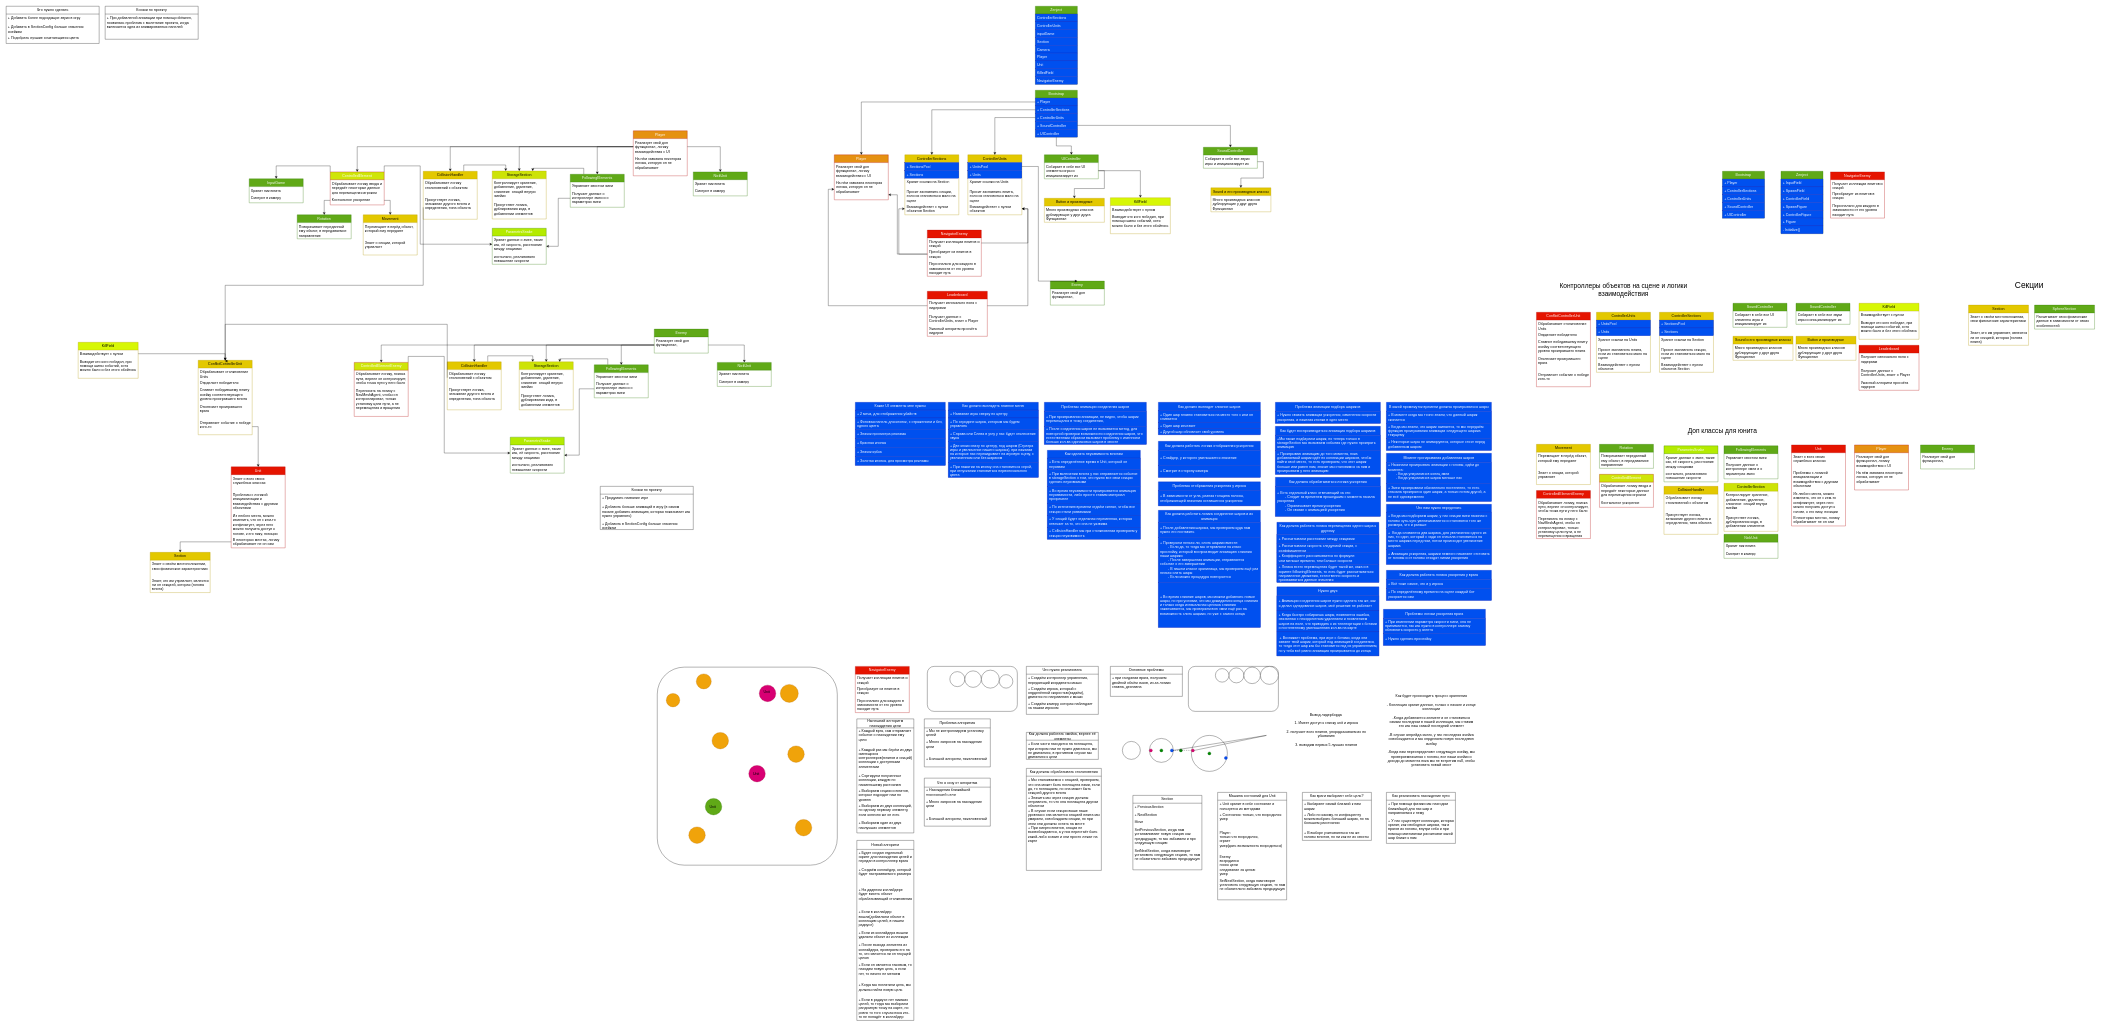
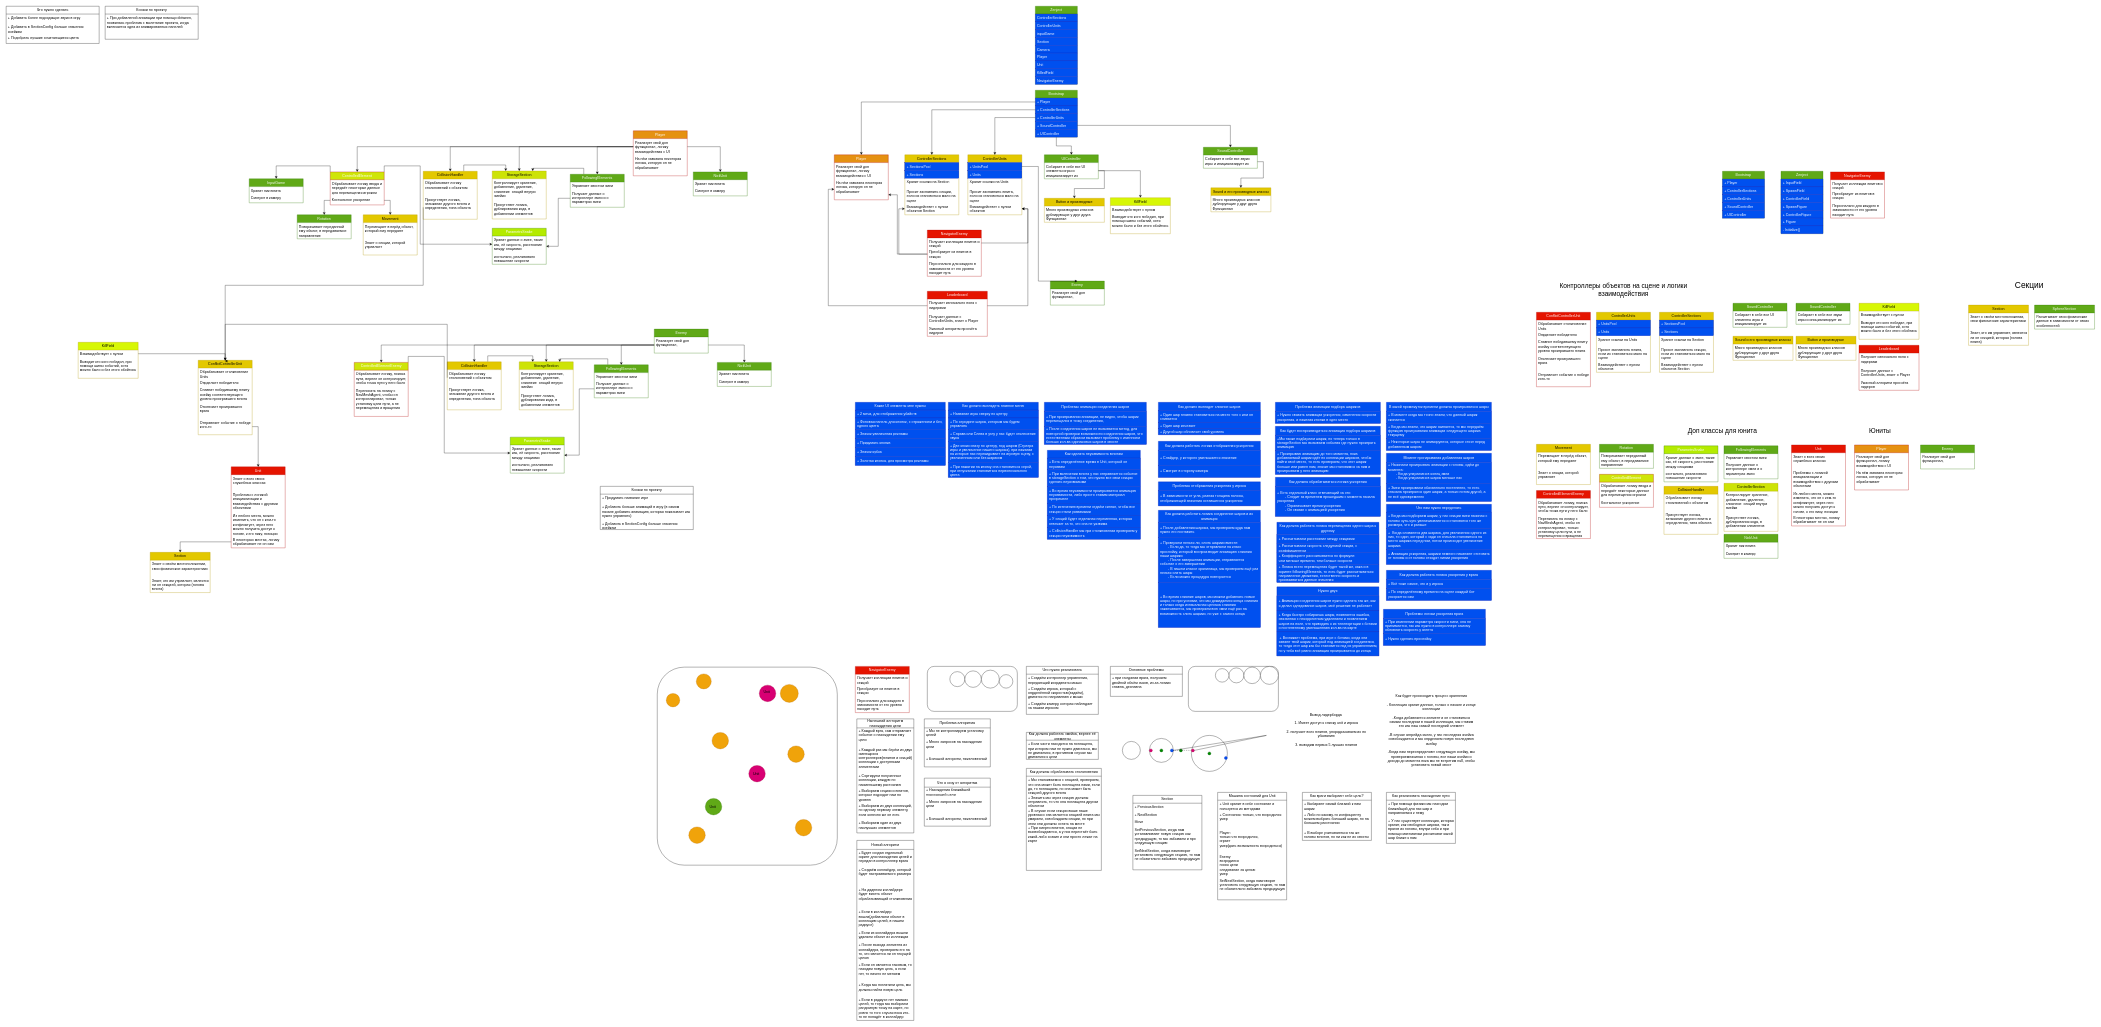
node "Юниты": added
node "+ Значок просмотра рекламы": label "+ Значок просмотра рекламы" -> "+ Значок увеличения рекламы"
node "+ Красная кнопка": label "+ Красная кнопка" -> "+ Придумать кнопка"
